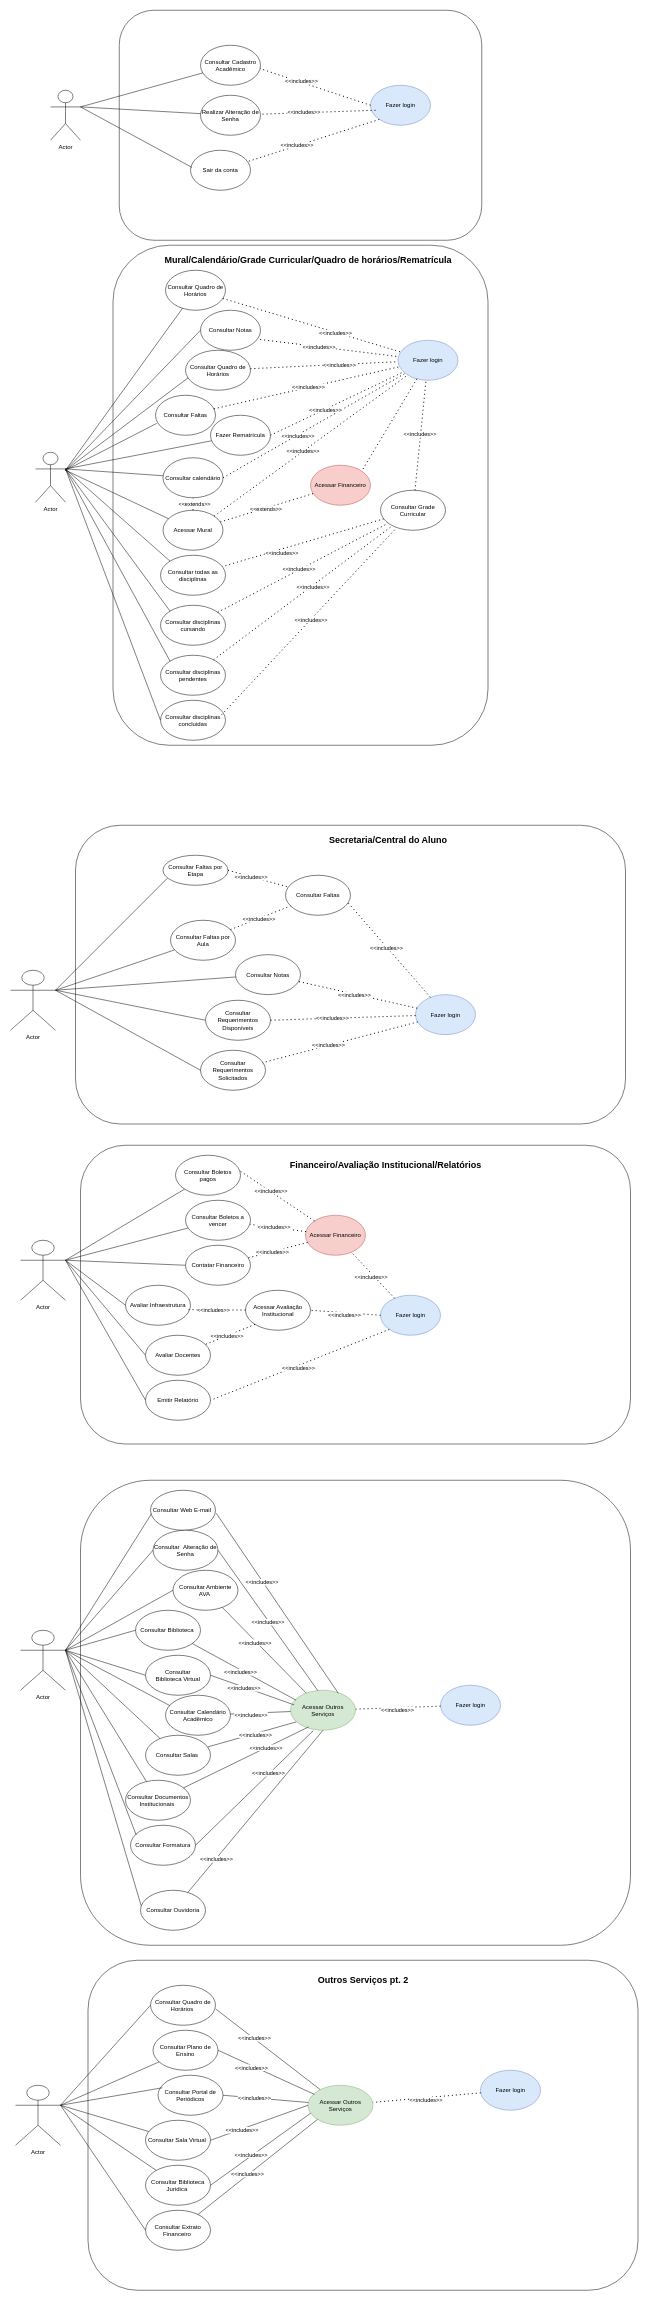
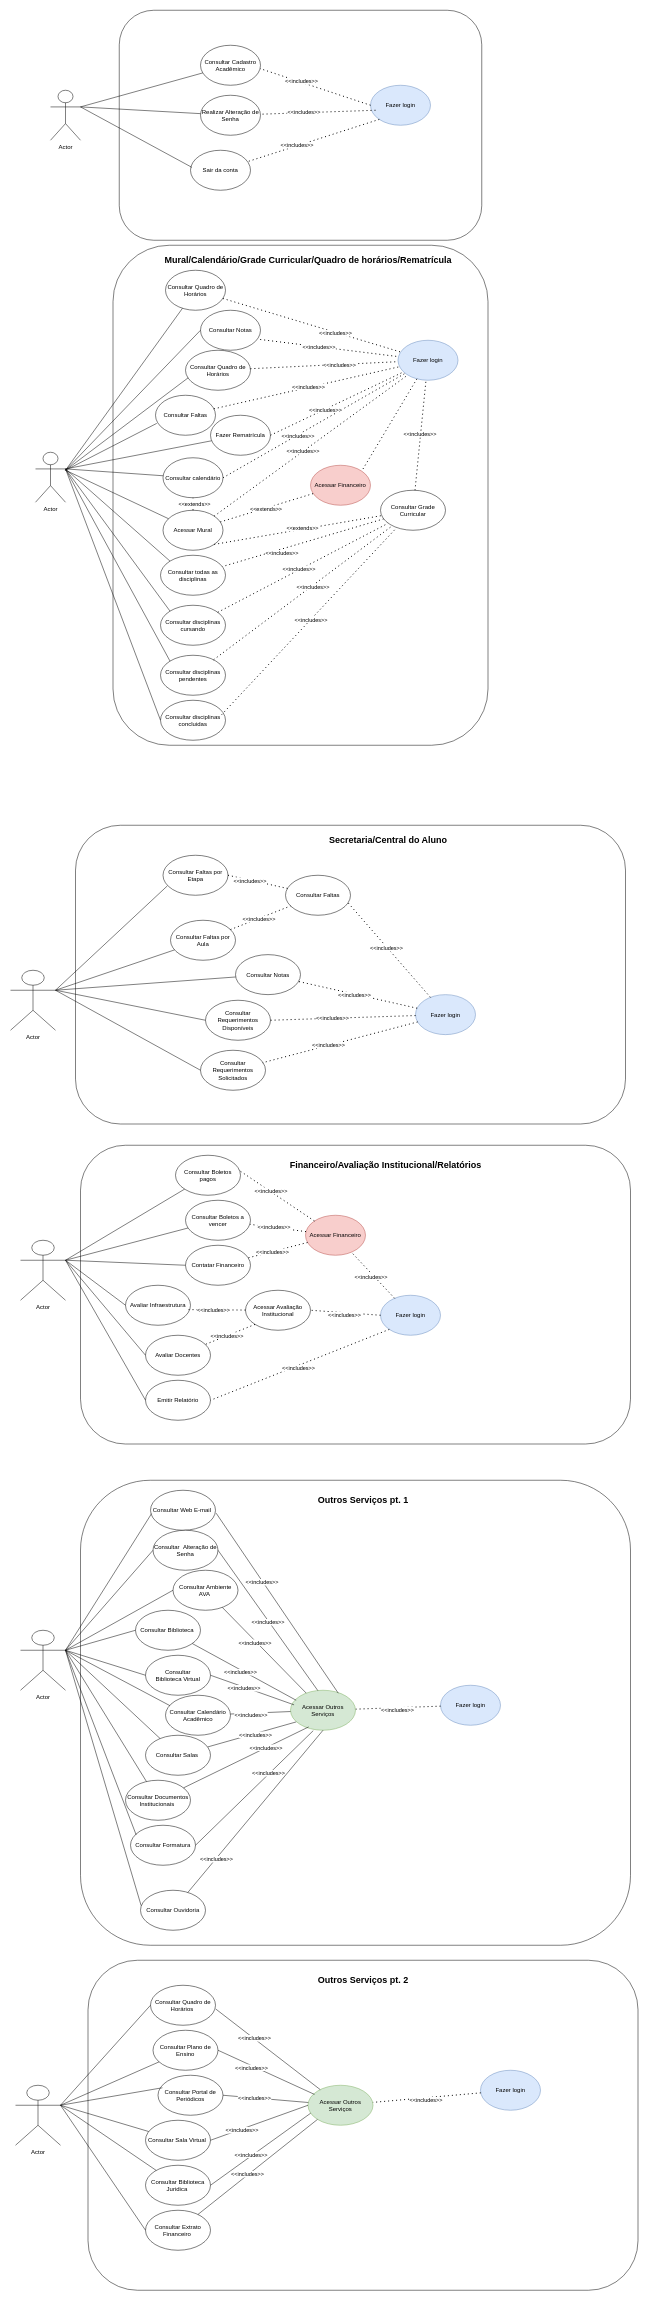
edge "Consultar Grade Curricular" -- "Acessar Mural": added, label "<<extends>>"
node "Consultar Faltas por Etapa": size 65x30 -> 65x40
node "Outros Serviços pt. 1": added
